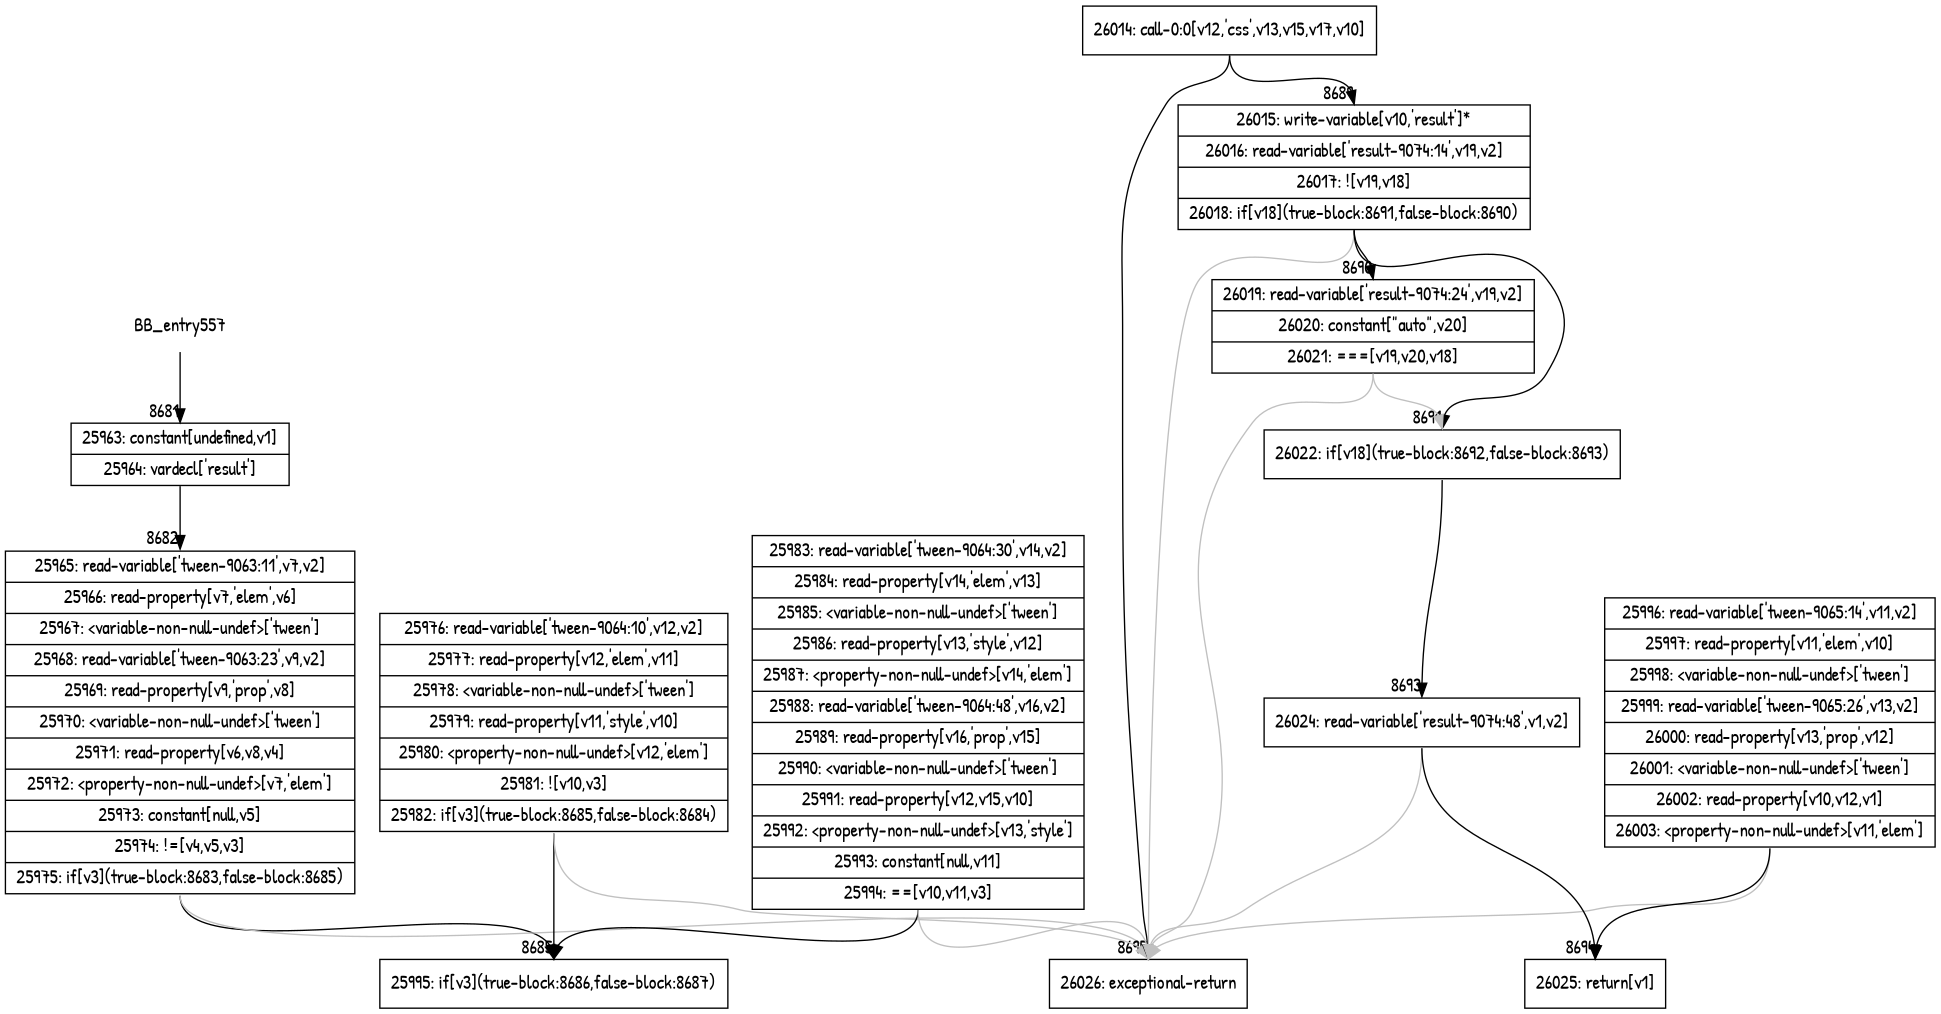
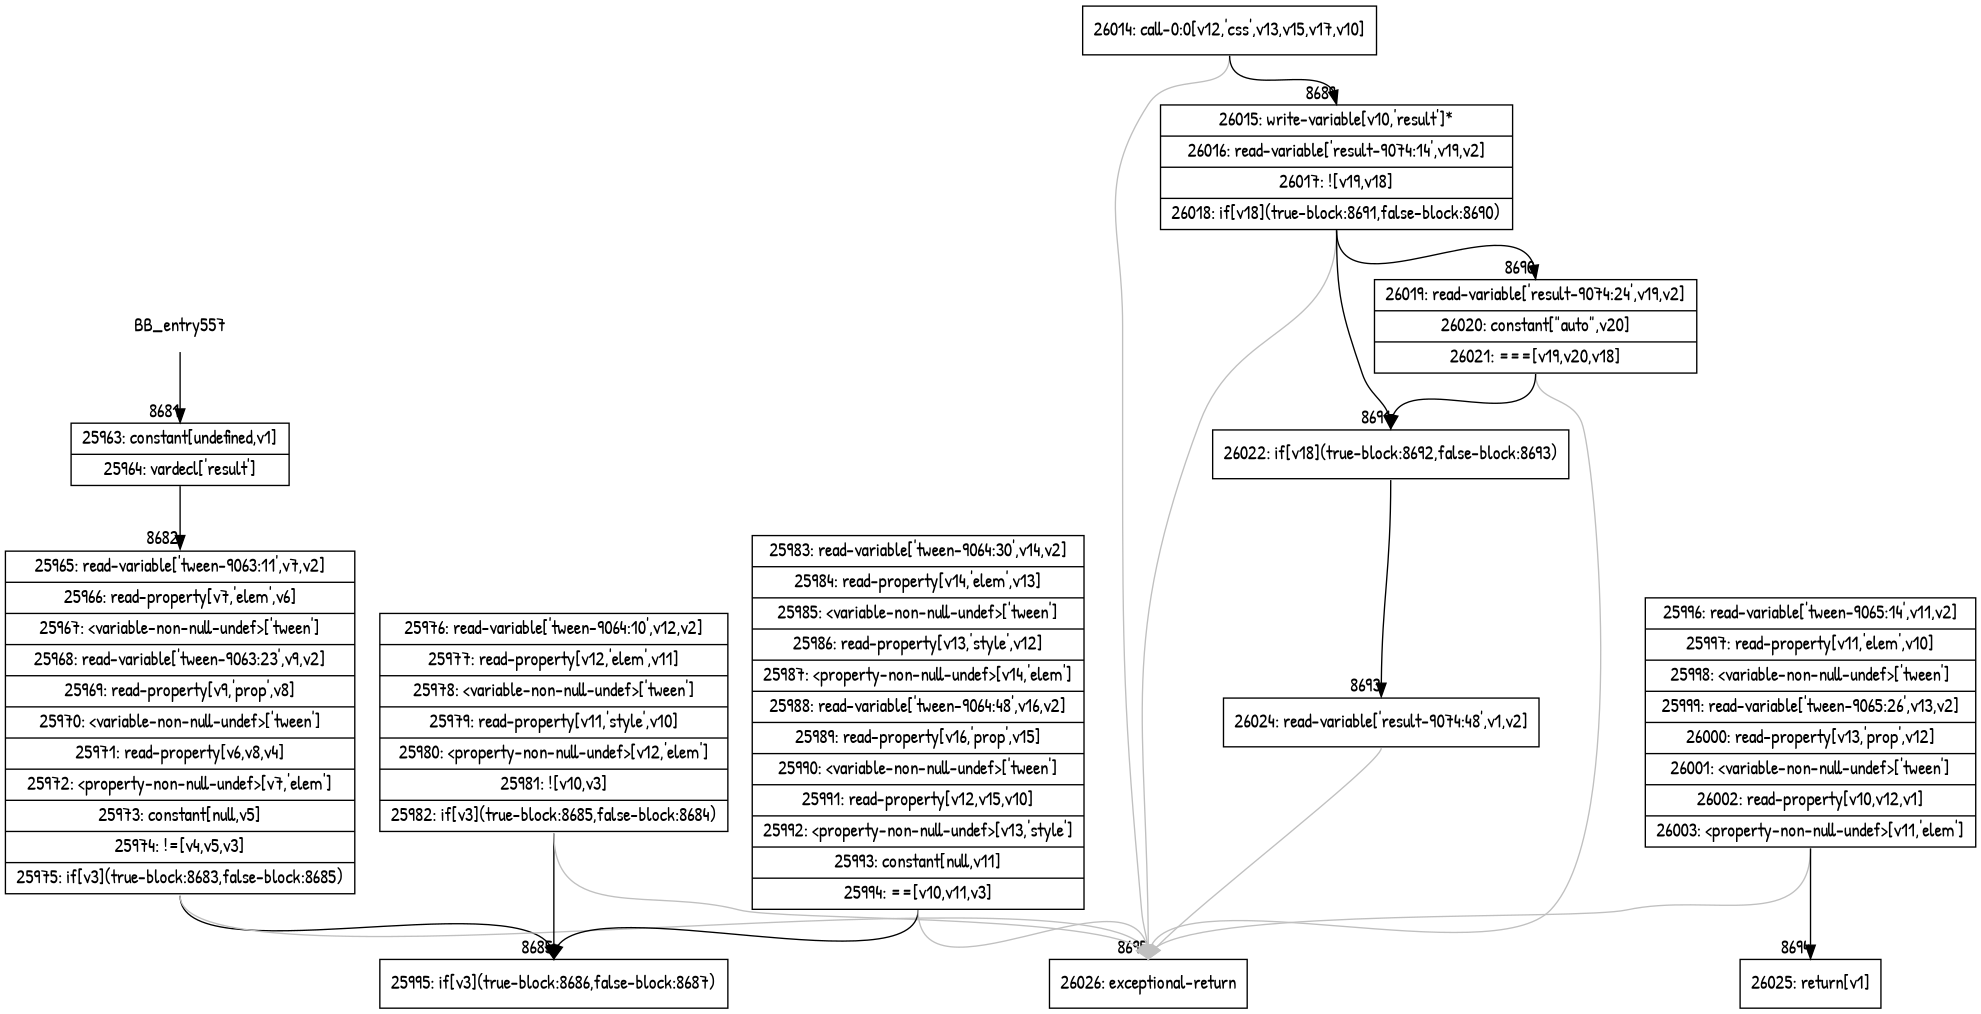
edge "26019: read-variable['result-9074:24',v19,v2]" -> "26022: if[v18](true-block:8692,false-block:8693)": color gray -> black
edge "26014: call-0:0[v12,'css',v13,v15,v17,v10]" -> "26026: exceptional-return": color black -> gray
edge "26024: read-variable['result-9074:48',v1,v2]" -> "26025: return[v1]": removed
